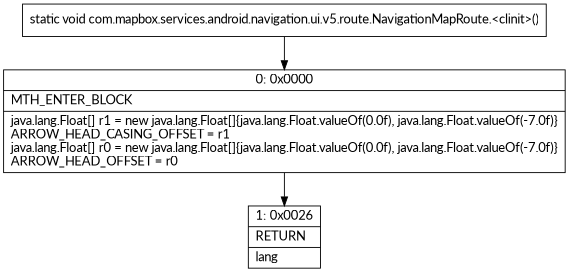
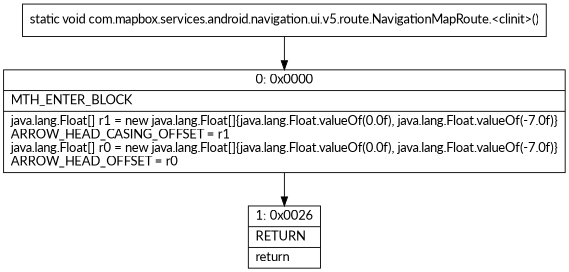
node "1: 0x0026": text "lang" -> "return"
